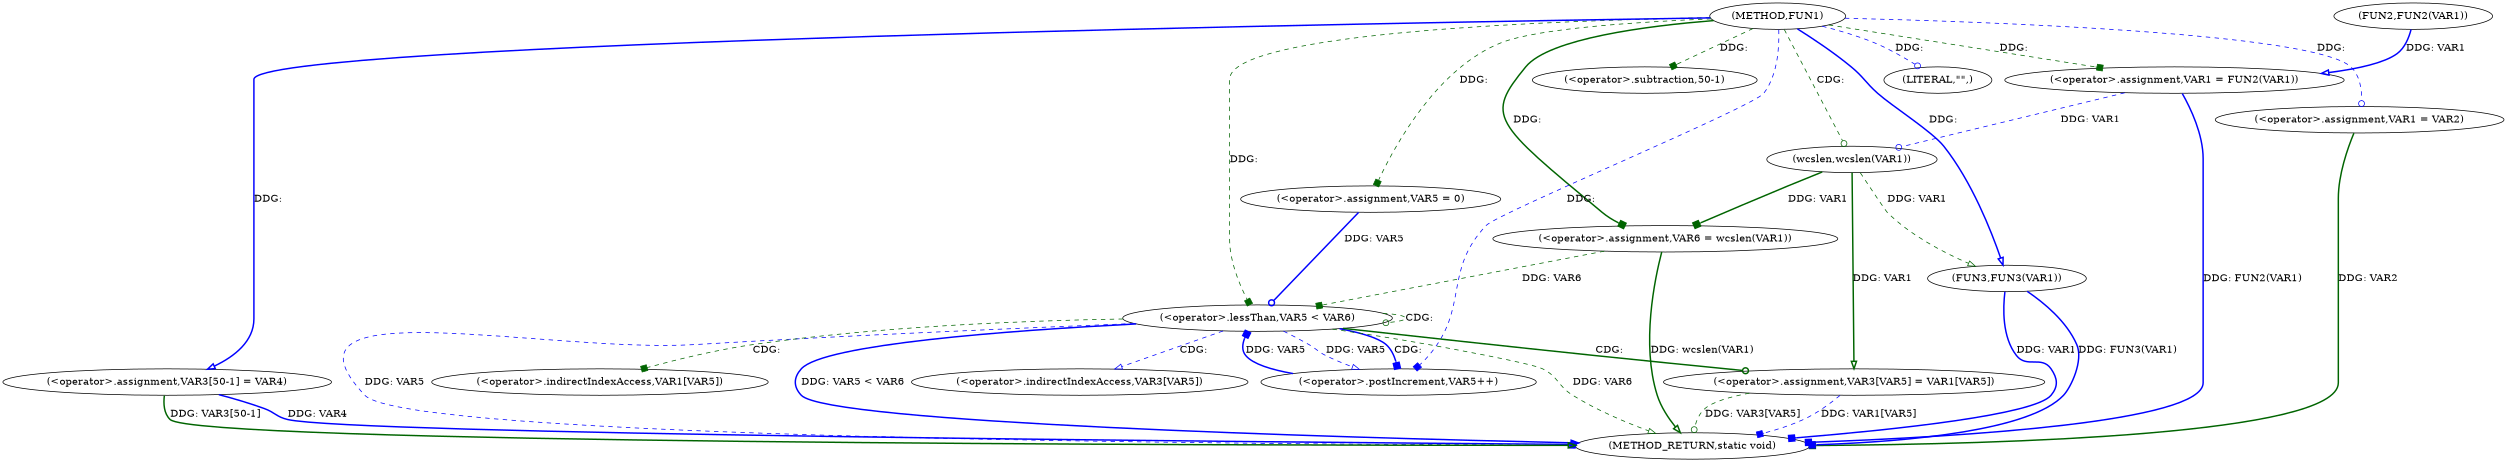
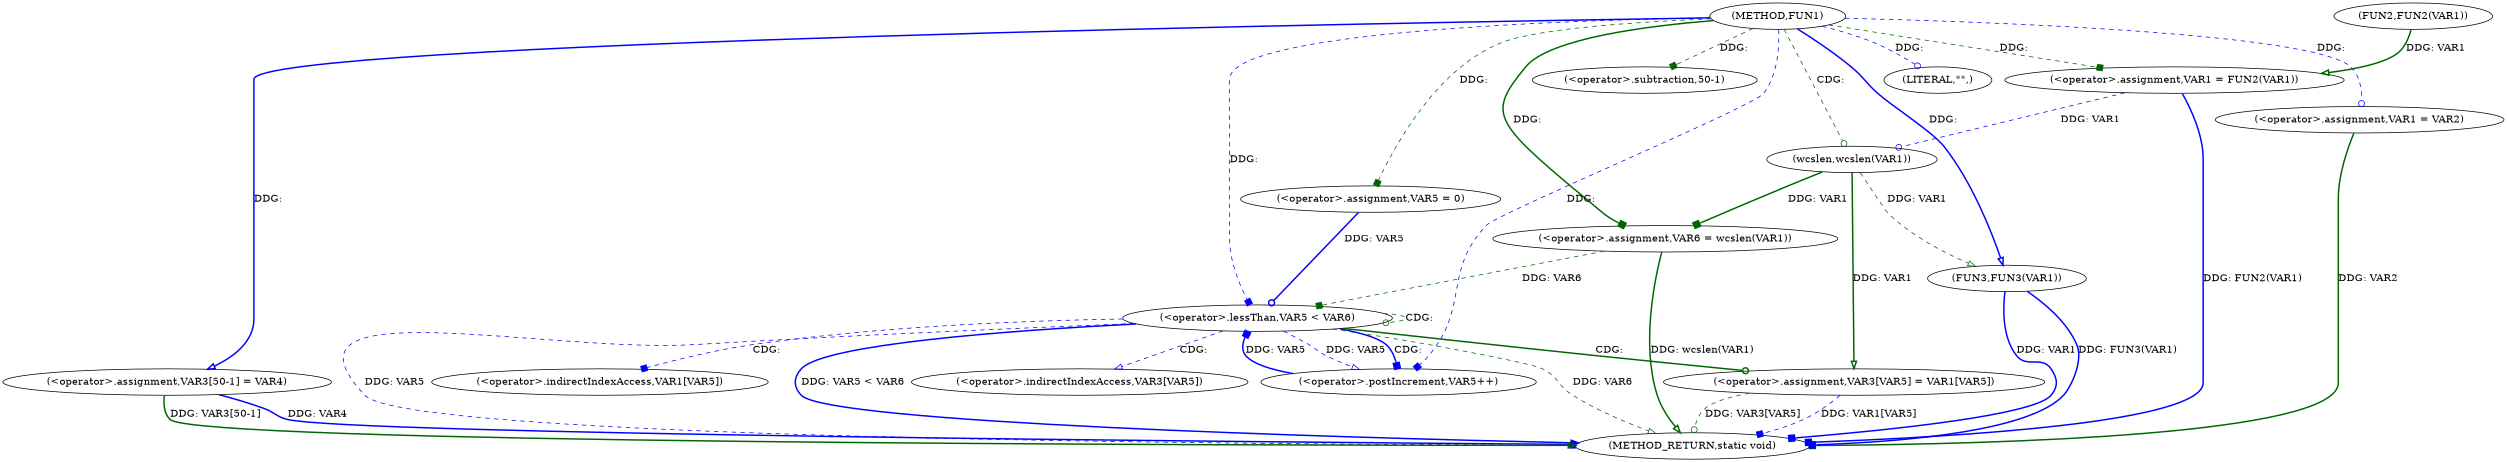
edge "(METHOD,FUN1)" -> "(<operator>.lessThan,VAR5 < VAR6)": color darkgreen -> blue
edge "(FUN2,FUN2(VAR1))" -> "(<operator>.assignment,VAR1 = FUN2(VAR1))": color blue -> darkgreen
edge "(<operator>.lessThan,VAR5 < VAR6)" -> "(<operator>.indirectIndexAccess,VAR1[VAR5])": color darkgreen -> blue
